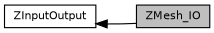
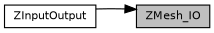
edge "ZMesh_IO" -> "ZInputOutput": reversed
